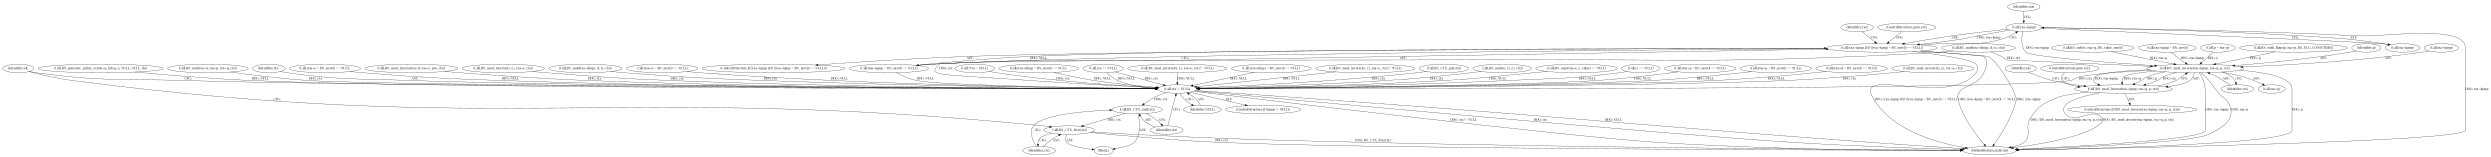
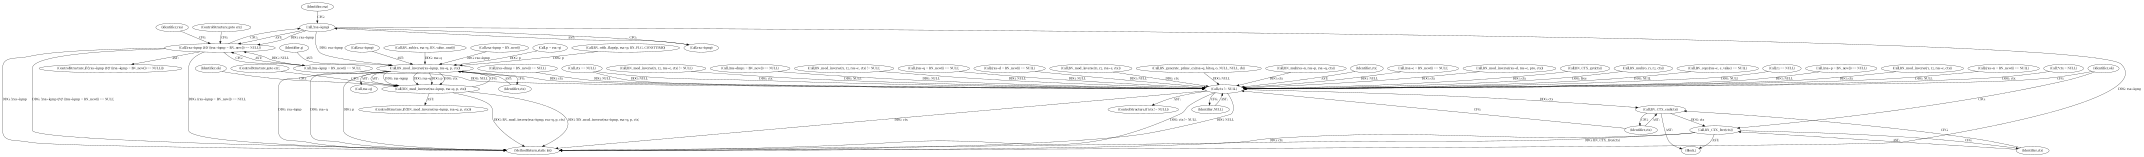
node "(Call,BN_mod(rsa->dmq1, d, r2, ctx))": removed
node "(Call,BN_mod(rsa->dmp1, d, r1, ctx))": removed
edge "(Call,BN_mul(r0, r1, r2, ctx))" -> "(Call,ctx != NULL)": label "DDG: ctx" -> "DDG: free"
node "(ControlStructure,if (iqmp != NULL))": label "(ControlStructure,if (iqmp != NULL))" -> "(ControlStructure,if (ctx != NULL))"
